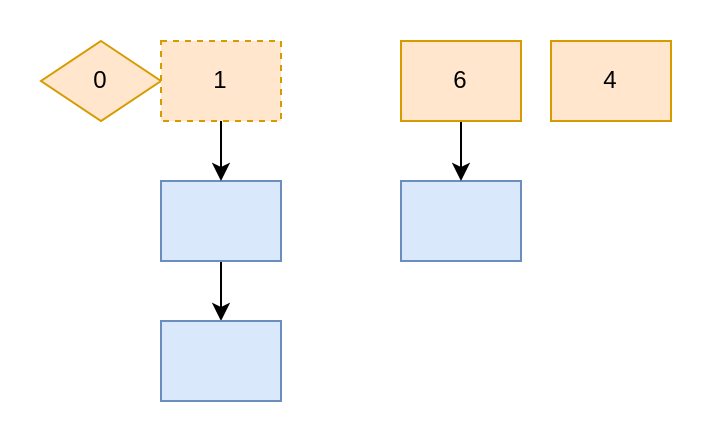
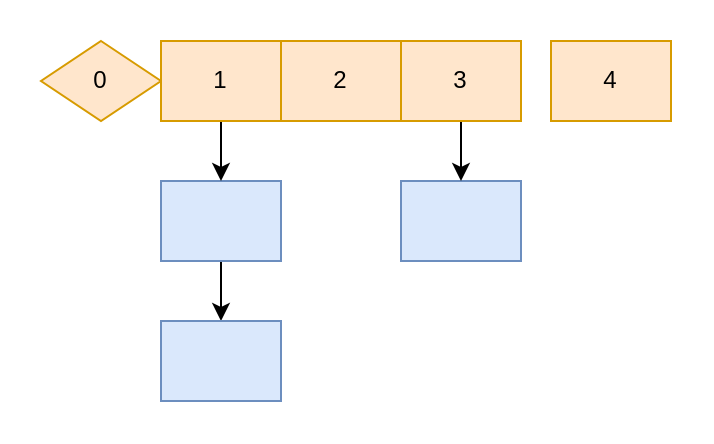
node "1": style dashed -> solid
node "2": added
node "6": label "6" -> "3"
